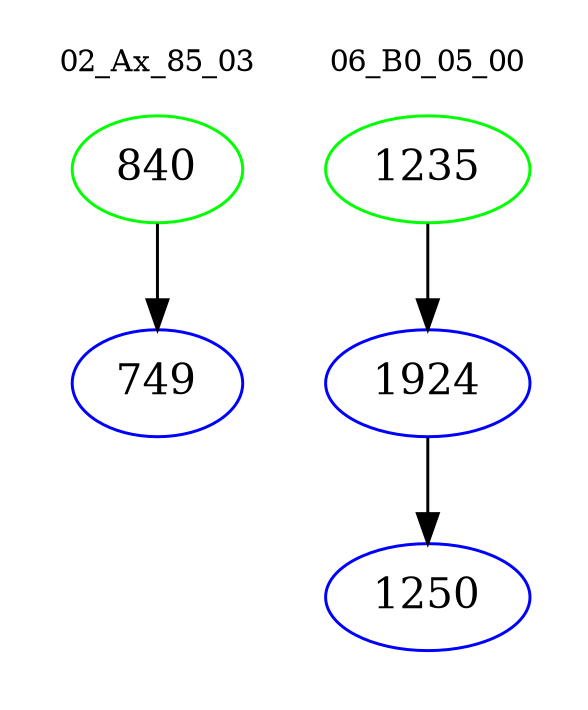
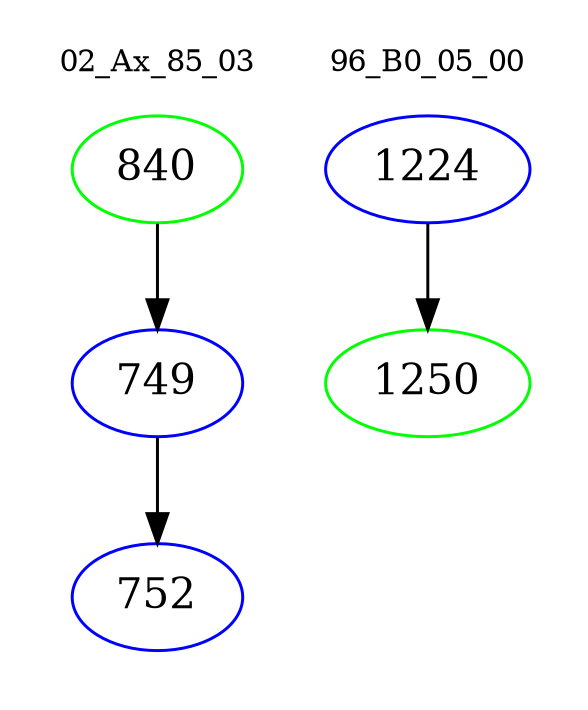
cluster "06_B0_05_00": label "06_B0_05_00" -> "96_B0_05_00"
node "1235": removed
node "1924": label "1924" -> "1224"
node "752": added
node "1250": color blue -> green
